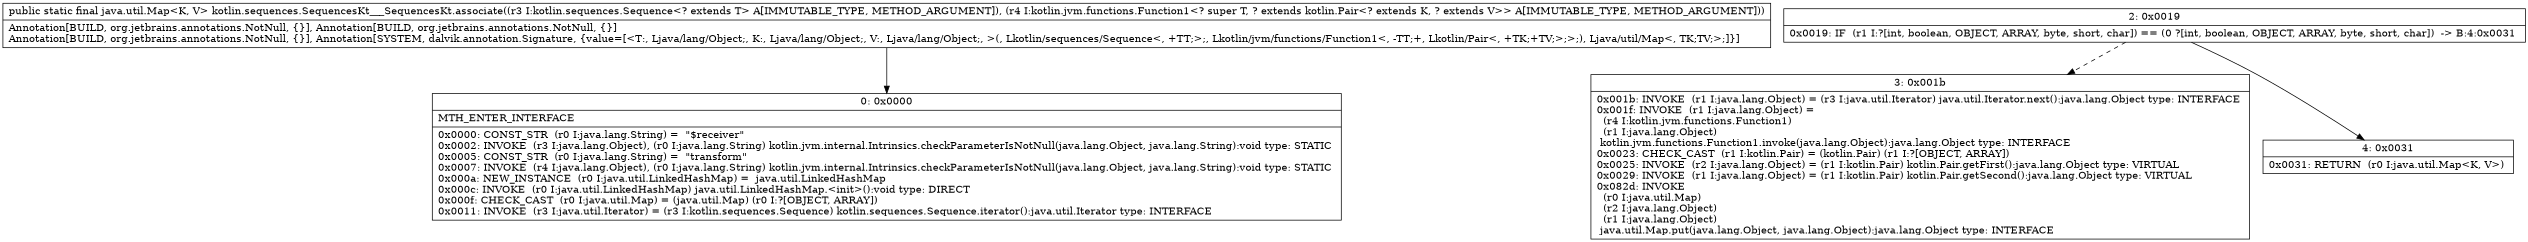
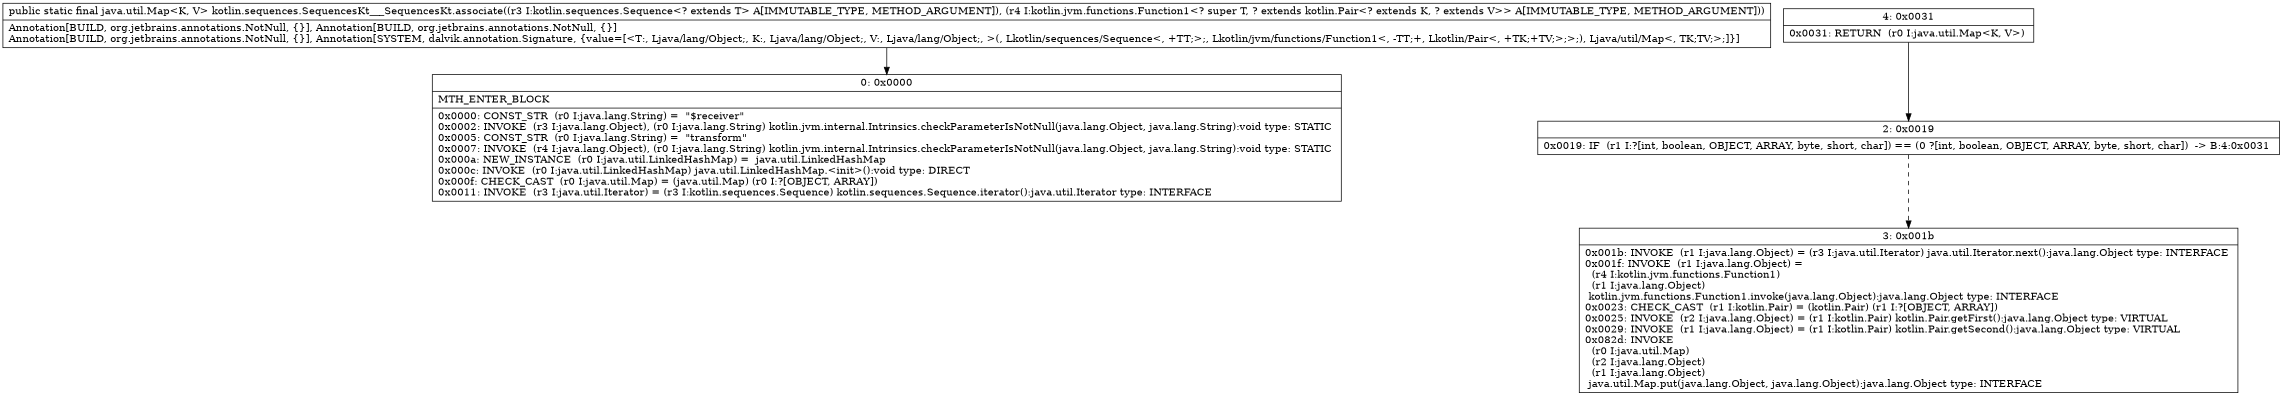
edge "2: 0x0019" -> "4: 0x0031": reversed
node "0: 0x0000": text "MTH_ENTER_INTERFACE" -> "MTH_ENTER_BLOCK"
